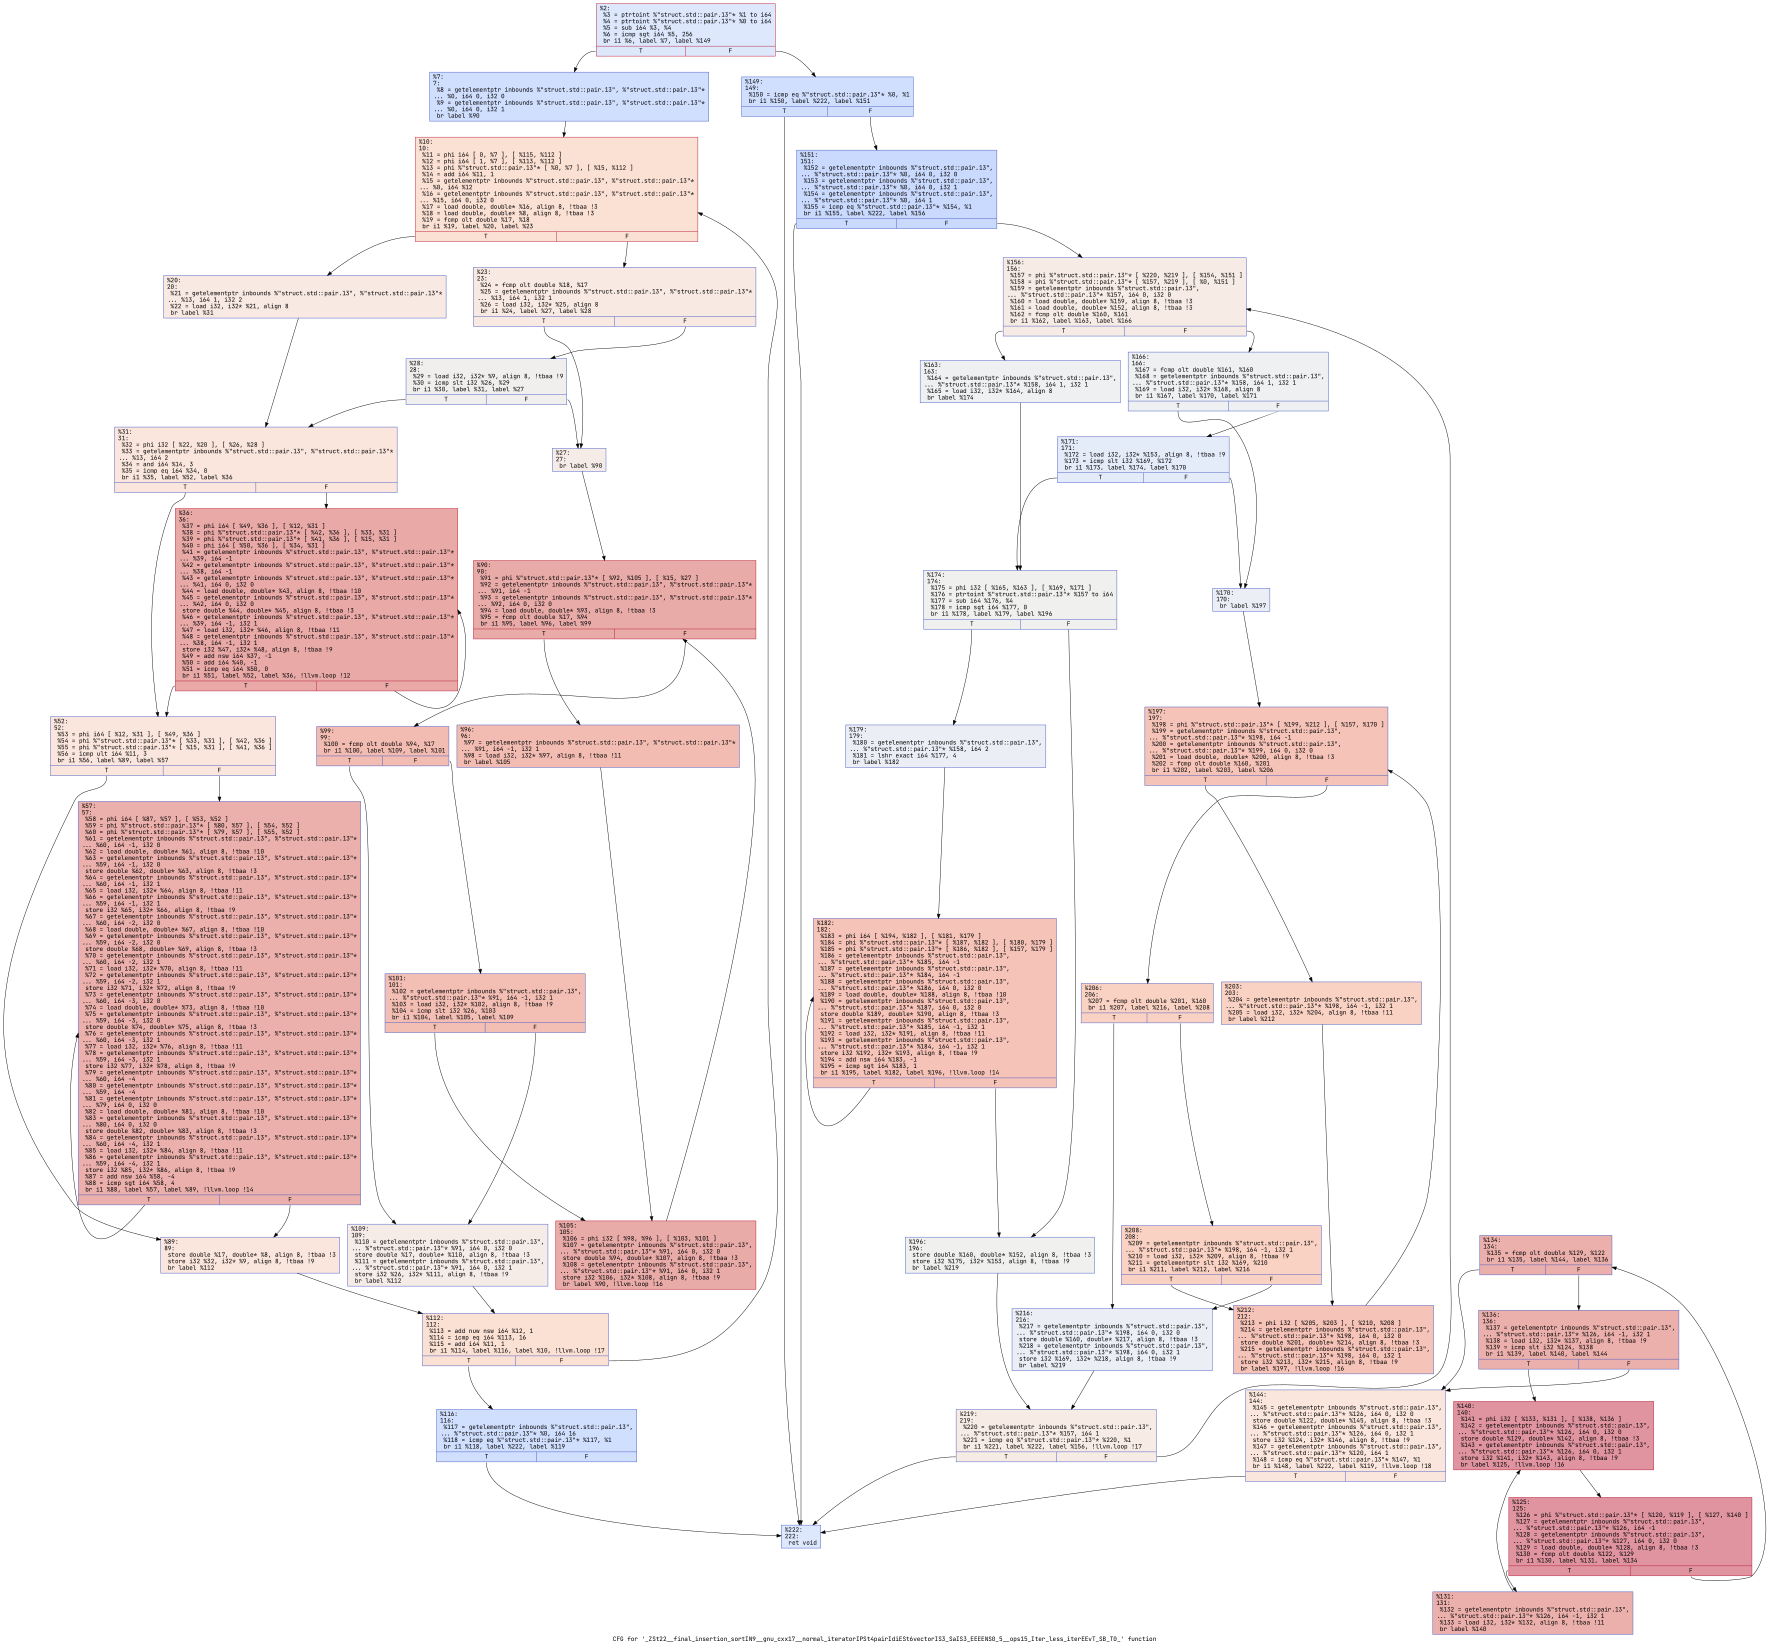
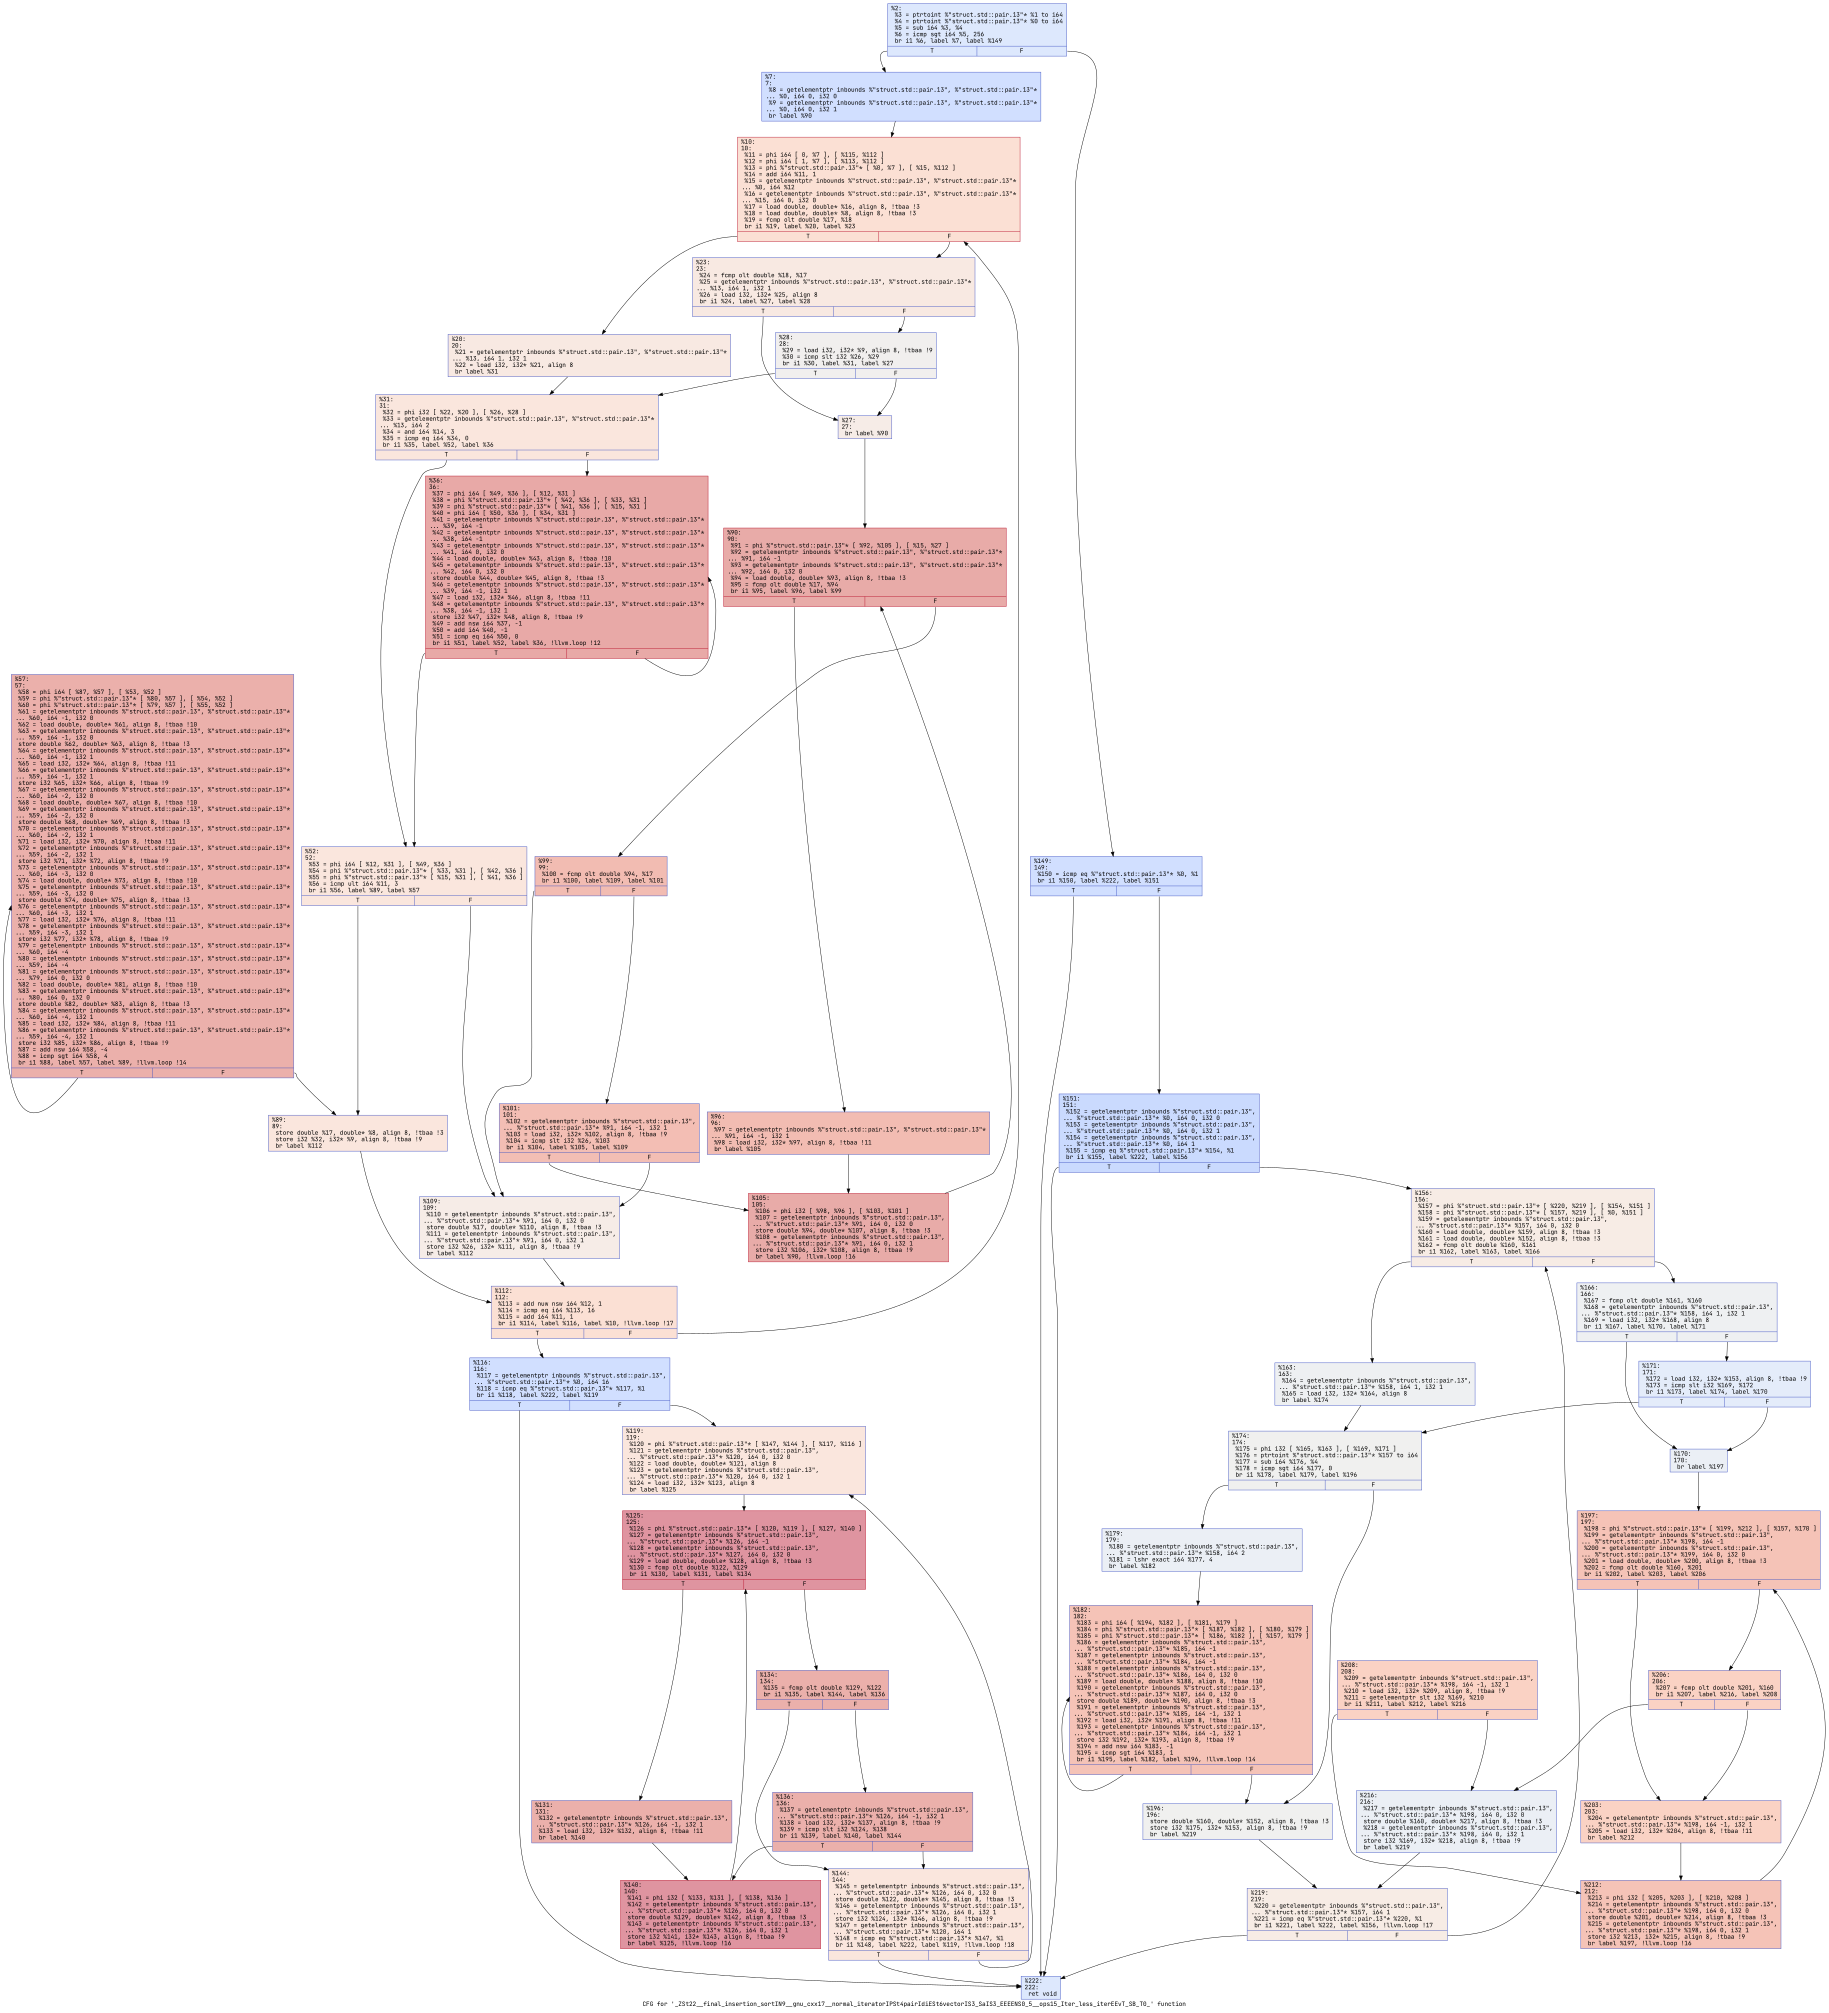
node "%2:": color #b70d28ff -> #3d50c3ff
node "%20:": text "... %13, i64 1, i32 2" -> "... %13, i64 1, i32 1"
edge "%52:" -> "%57:": now "%52:" -> "%109:"
edge "%206:" -> "%208:": now "%206:" -> "%203:"
node "%119:": added
